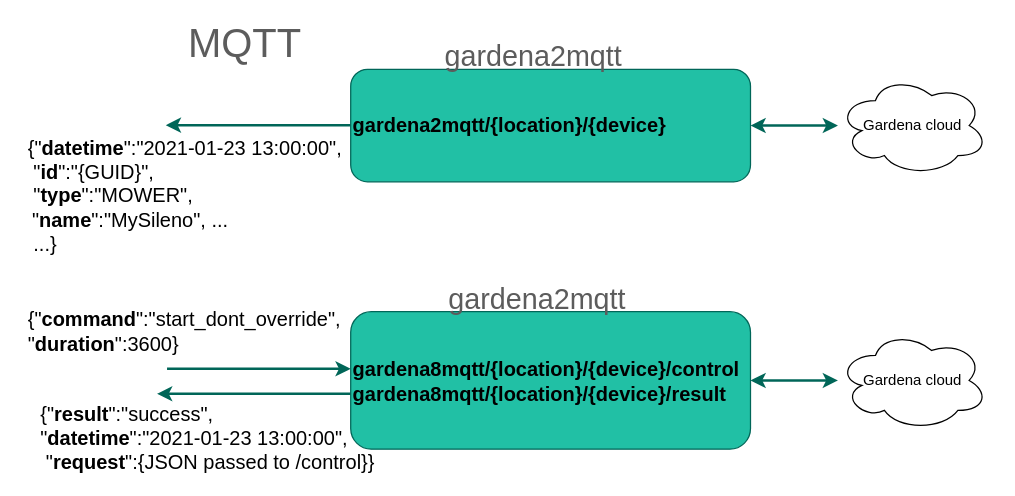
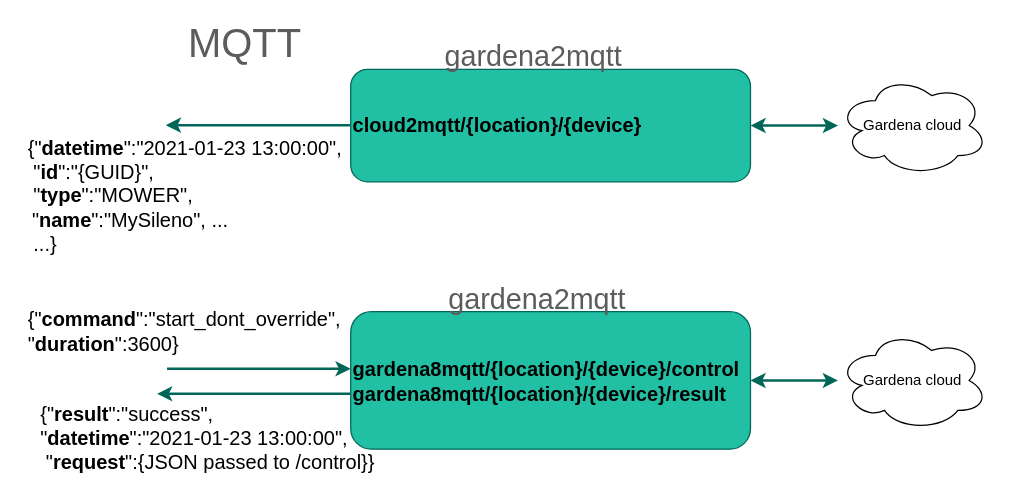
node "gardena2mqtt/{location}/{device}": label "gardena2mqtt/{location}/{device}" -> "cloud2mqtt/{location}/{device}"
